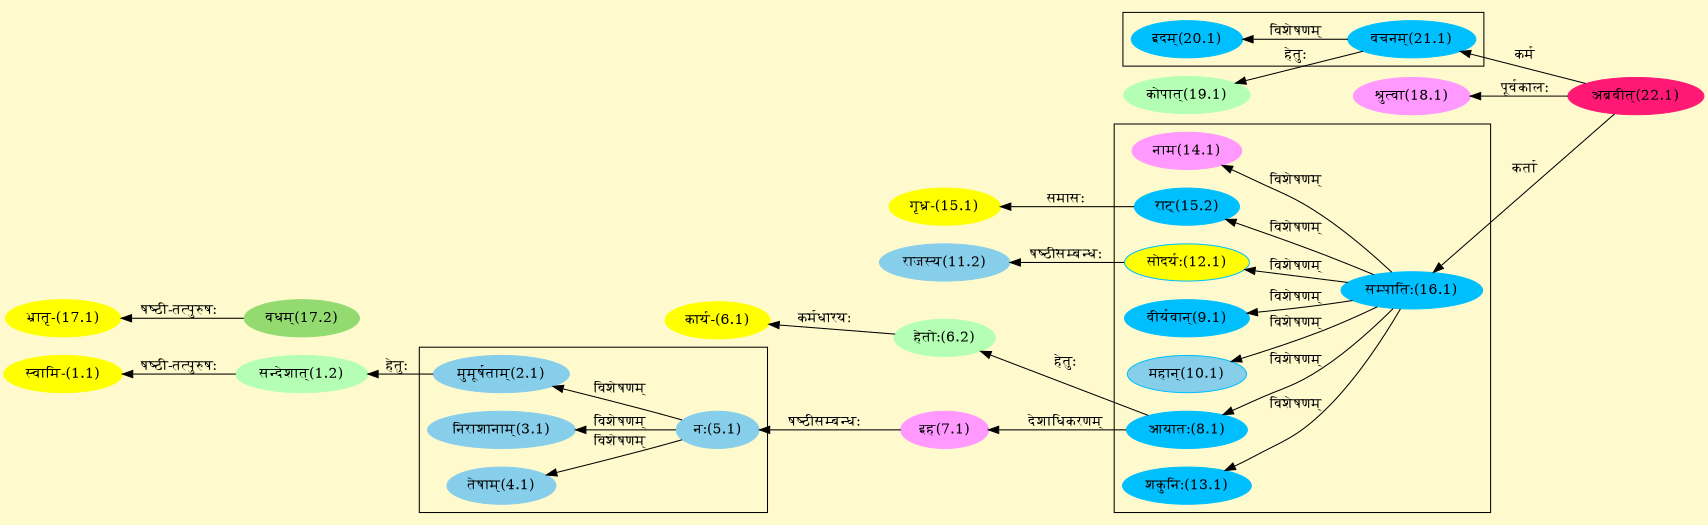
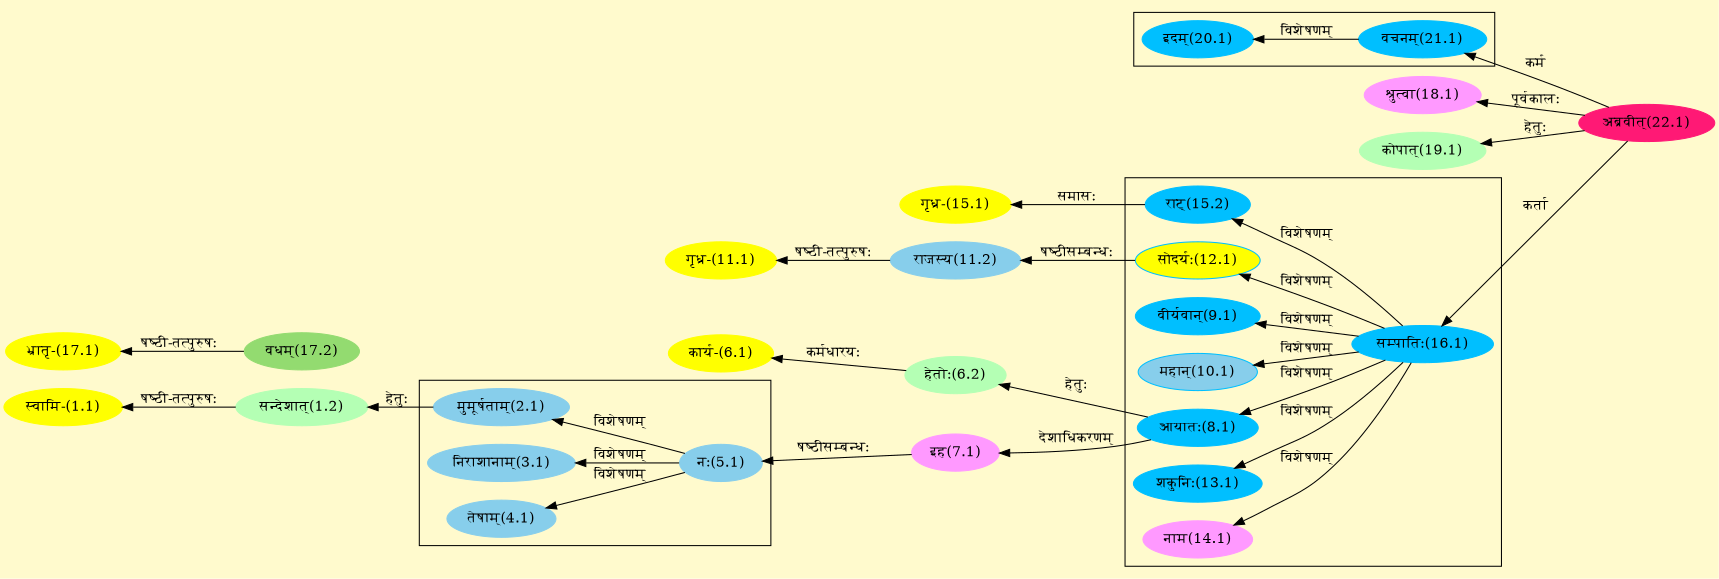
edge "वचनम्(21.1)" -> "कोपात्(19.1)": now "अब्रवीत्(22.1)" -> "कोपात्(19.1)"
node "गृध्र-(11.1)": added
